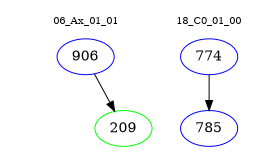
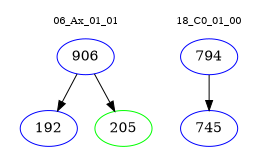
node "774": label "774" -> "794"
node "192": added
node "209": label "209" -> "205"
node "785": label "785" -> "745"
